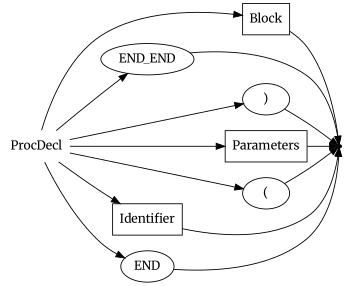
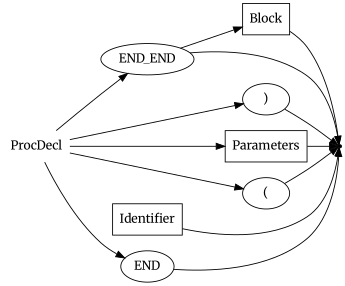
edge "ProcDecl" -> "Block": now "END_END" -> "Block"
edge "ProcDecl" -> "Identifier": removed
